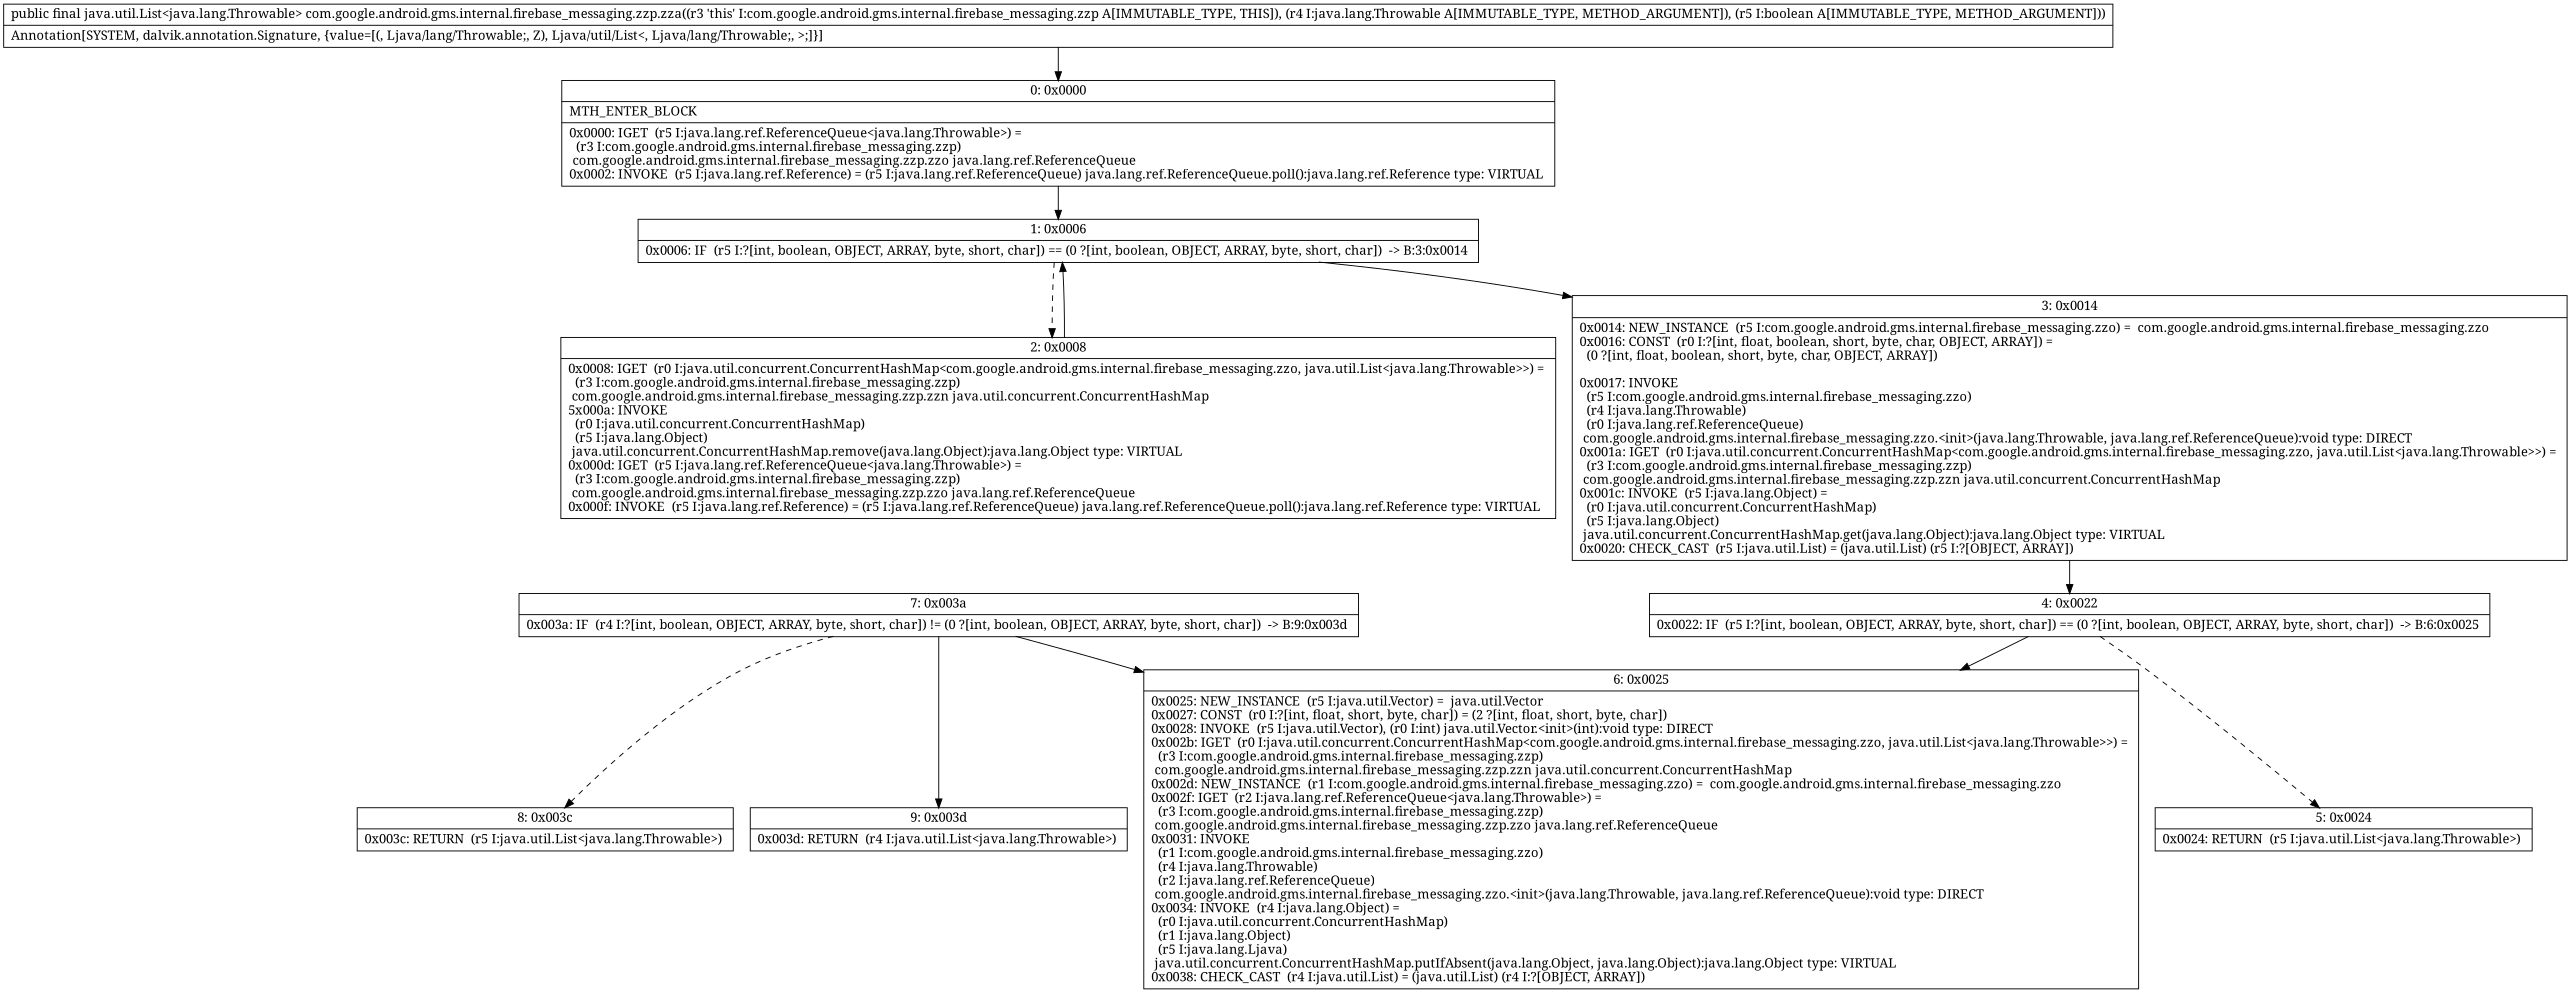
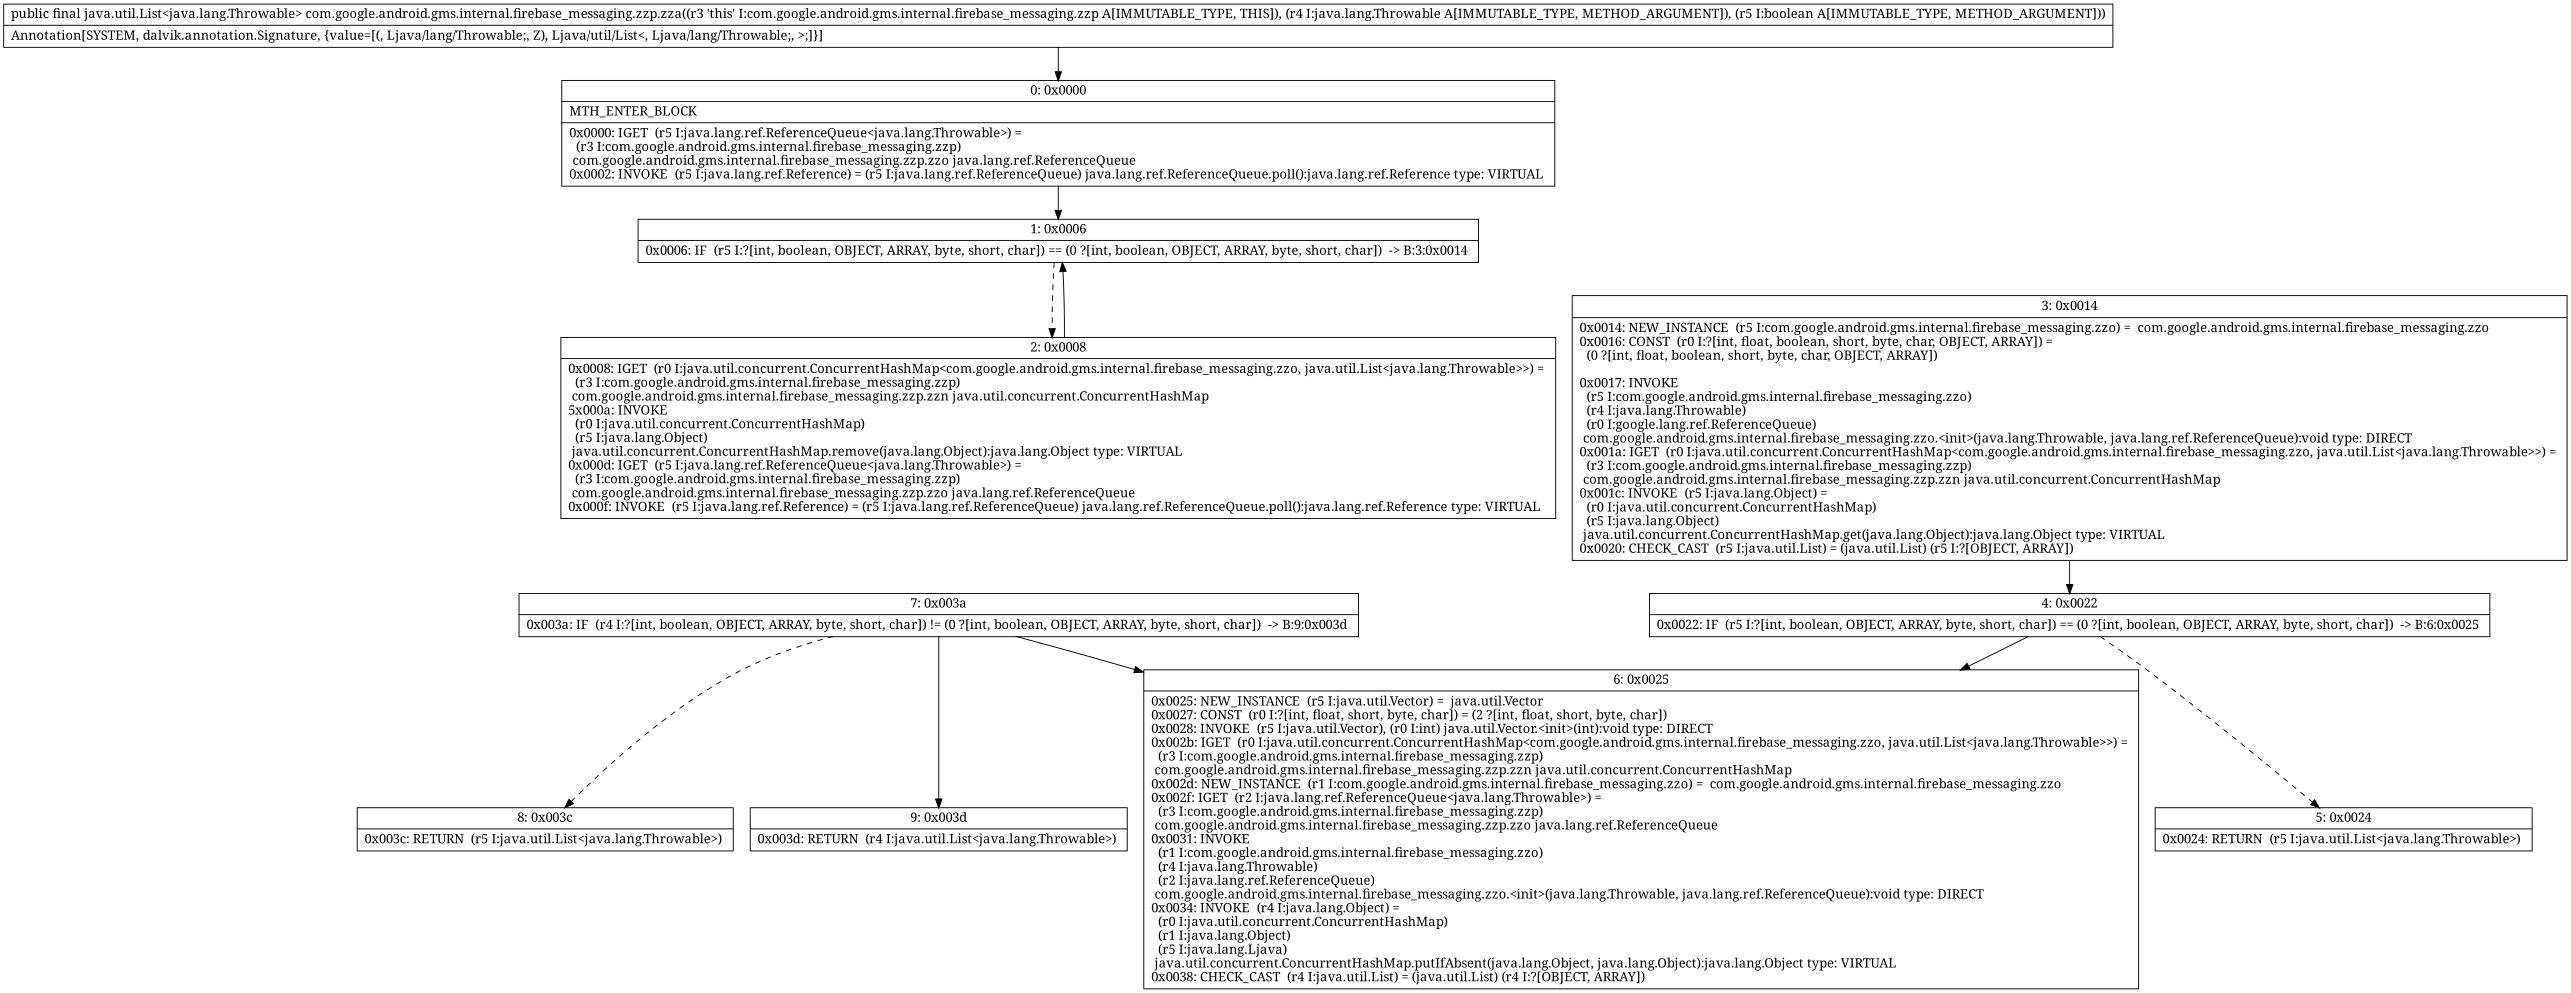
edge "1: 0x0006" -> "3: 0x0014": removed
node "3: 0x0014": text "(r0 I:java.lang.ref.ReferenceQueue)" -> "(r0 I:google.lang.ref.ReferenceQueue)"
